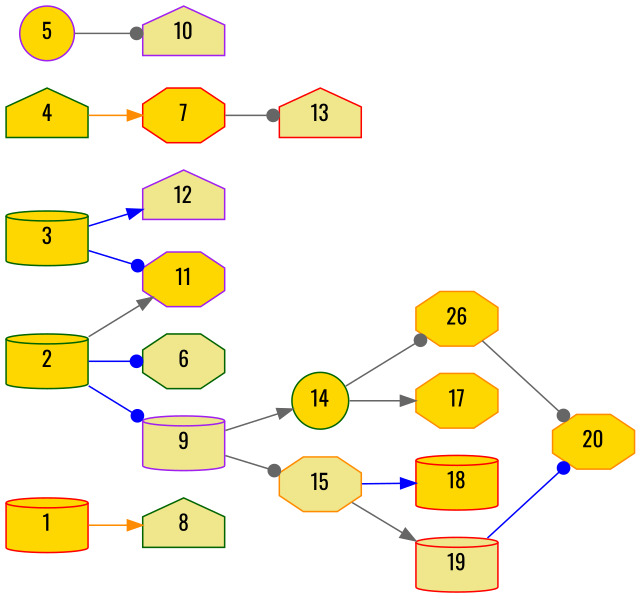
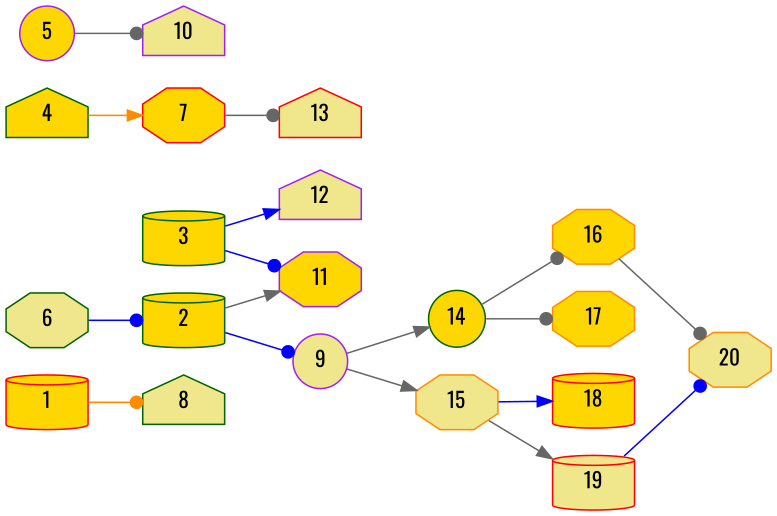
node "26": label "26" -> "16"
edge "2" -> "6": reversed
edge "14" -> "17": arrowhead normal -> dot
node "20": fillcolor gold -> khaki
node "9": shape cylinder -> circle
edge "9" -> "15": arrowhead dot -> normal
edge "1" -> "8": arrowhead normal -> dot
